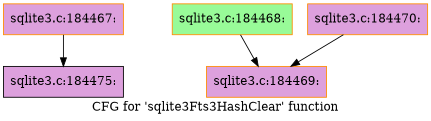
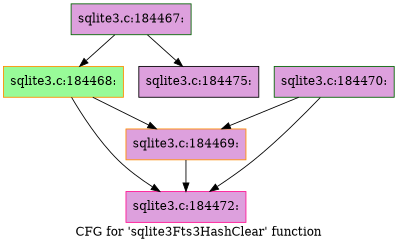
node "sqlite3.c:184467:": color darkorange -> darkgreen
node "sqlite3.c:184470:": color darkorange -> darkgreen
edge "sqlite3.c:184467:" -> "sqlite3.c:184468:": added
node "sqlite3.c:184472:": added
